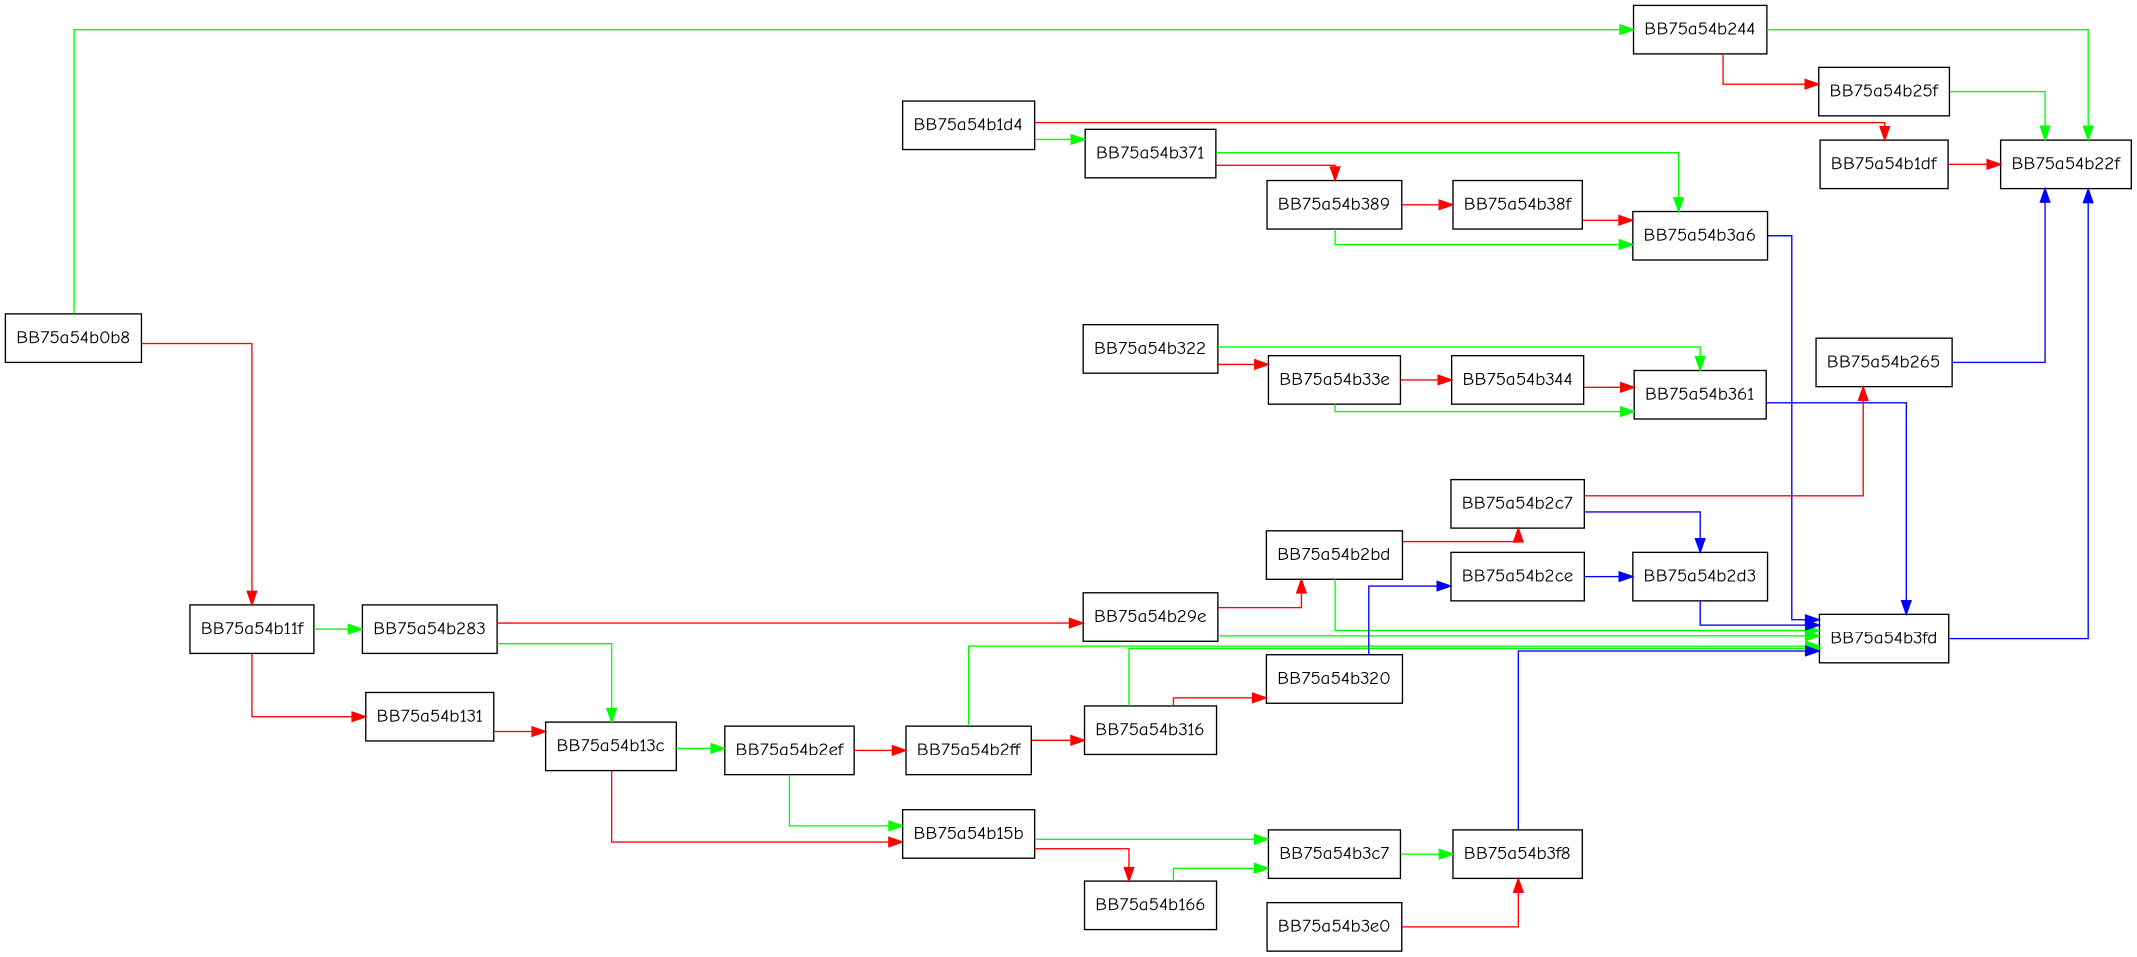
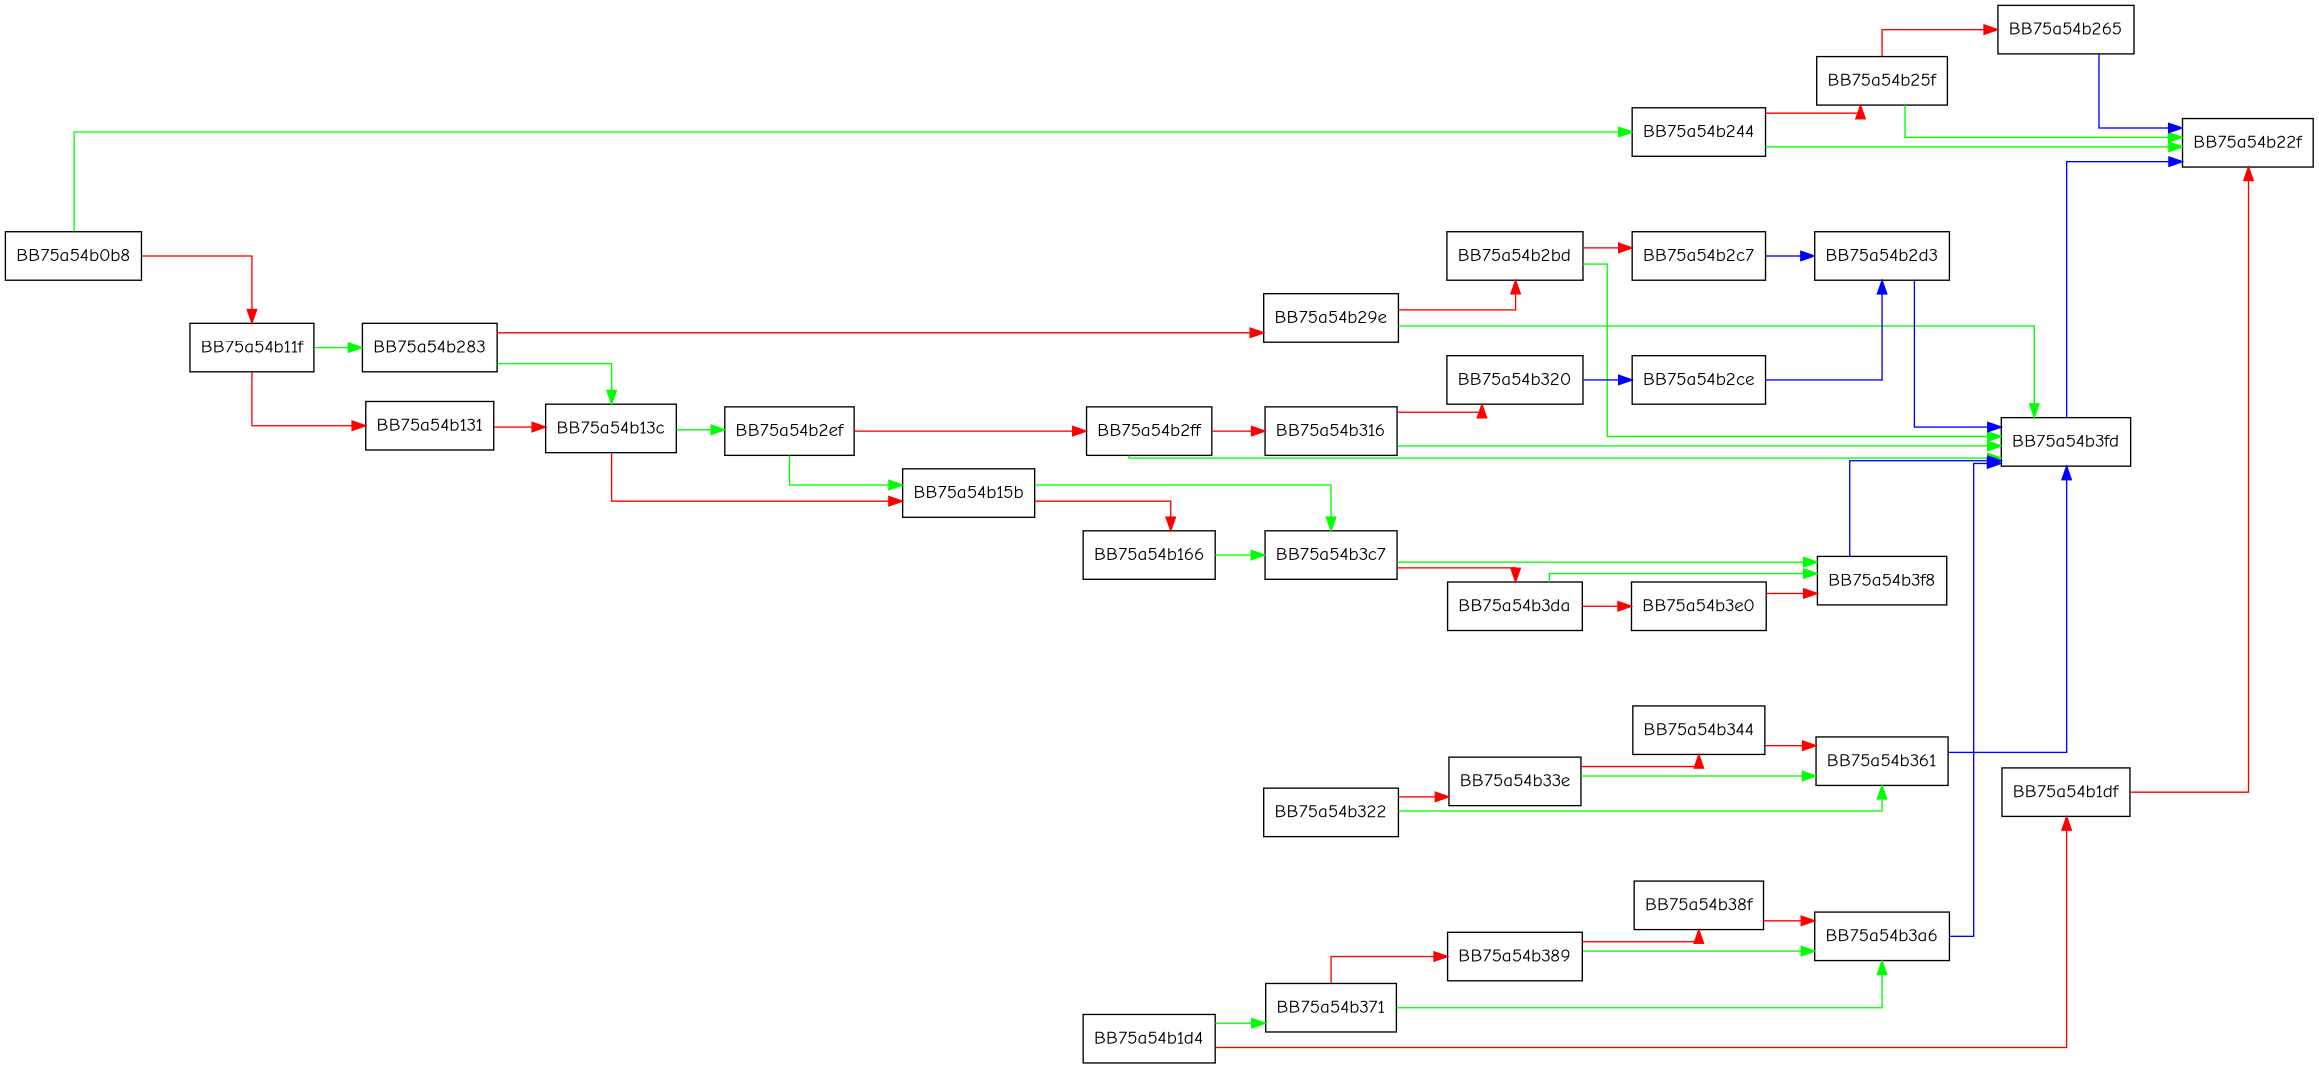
edge "BB75a54b2c7" -> "BB75a54b265": now "BB75a54b25f" -> "BB75a54b265"
node "BB75a54b3da": added
